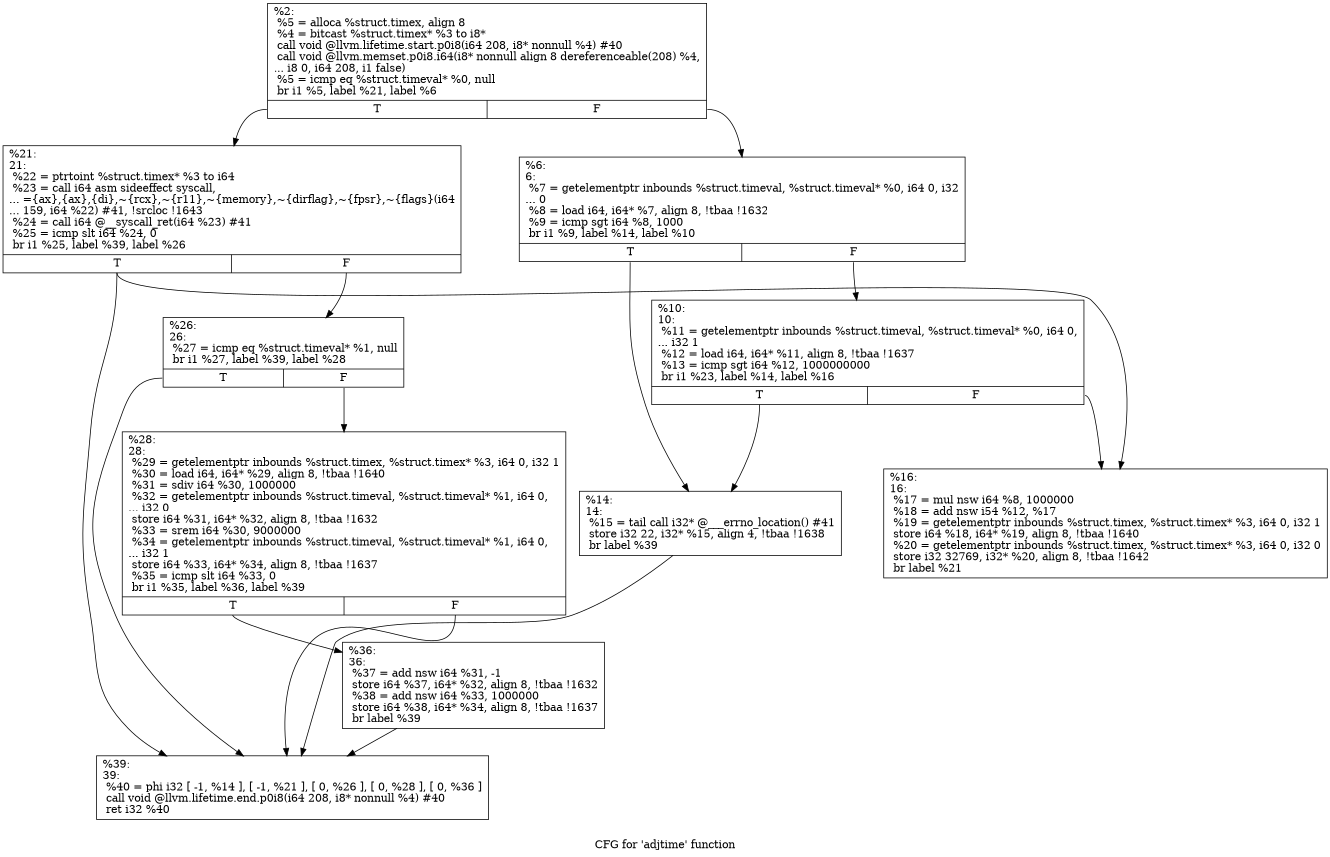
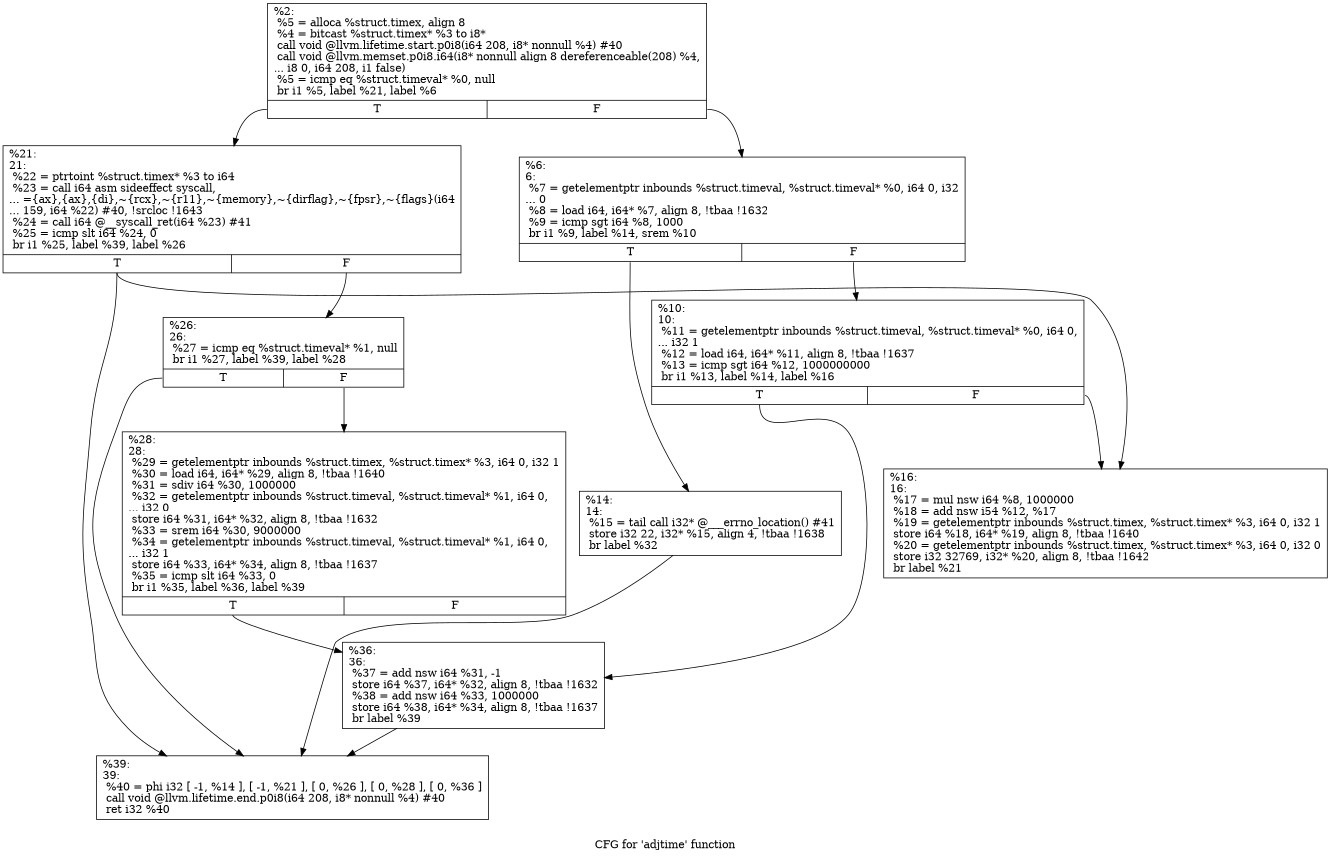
node "%21:": text "... 159, i64 %22) #41, !srcloc !1643" -> "... 159, i64 %22) #40, !srcloc !1643"
node "%6:": text "br i1 %9, label %14, label %10" -> "br i1 %9, label %14, srem %10"
node "%10:": text "br i1 %23, label %14, label %16" -> "br i1 %13, label %14, label %16"
edge "%10:" -> "%14:": now "%10:" -> "%36:"
node "%14:": text "br label %39" -> "br label %32"
edge "%28:" -> "%39:": removed
